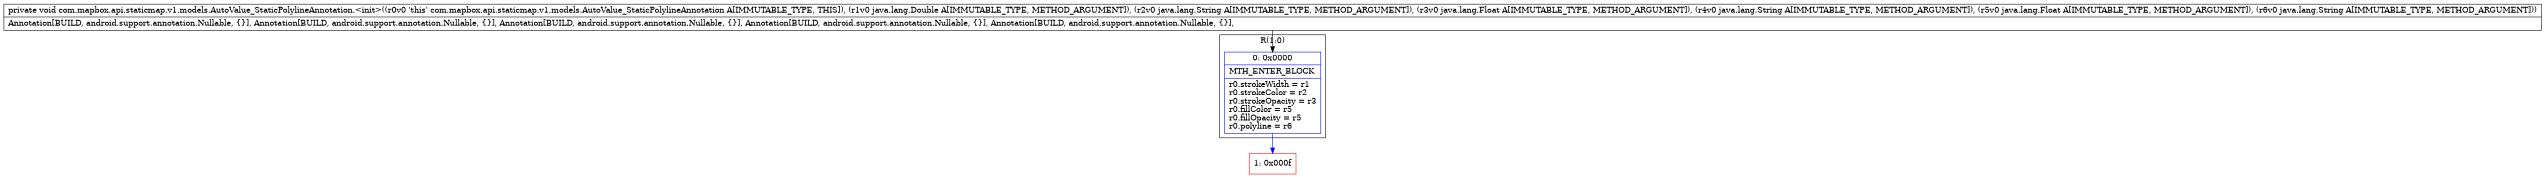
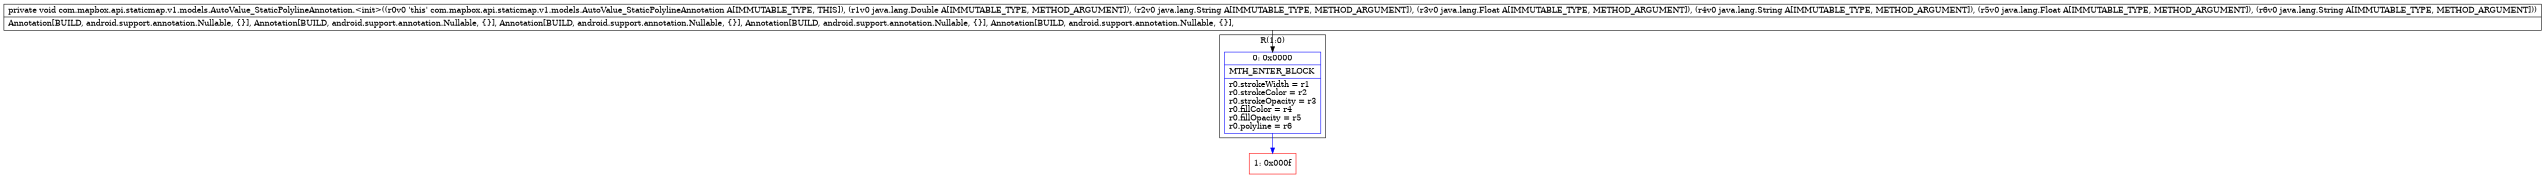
node "0: 0x0000": text "r0.fillColor = r5" -> "r0.fillColor = r4"
